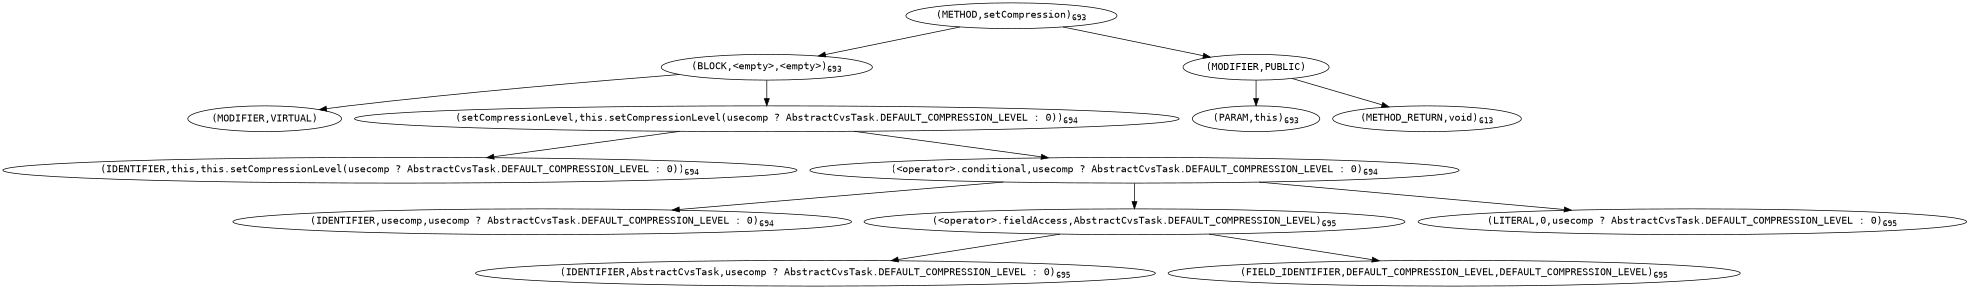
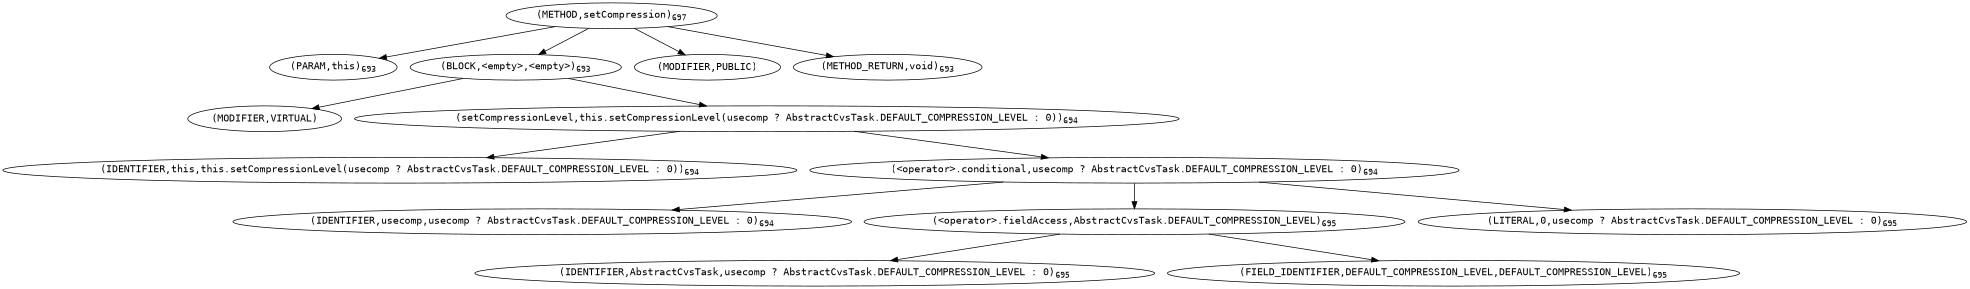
node "(METHOD,setCompression)": text "693" -> "697"
edge "(MODIFIER,PUBLIC)" -> "(PARAM,this)": now "(METHOD,setCompression)" -> "(PARAM,this)"
edge "(MODIFIER,PUBLIC)" -> "(METHOD_RETURN,void)": now "(METHOD,setCompression)" -> "(METHOD_RETURN,void)"
node "(METHOD_RETURN,void)": text "613" -> "693"
